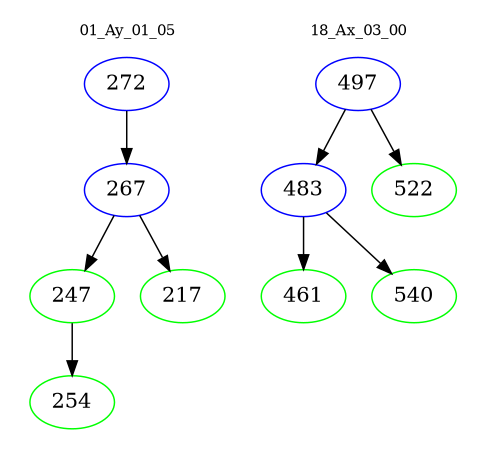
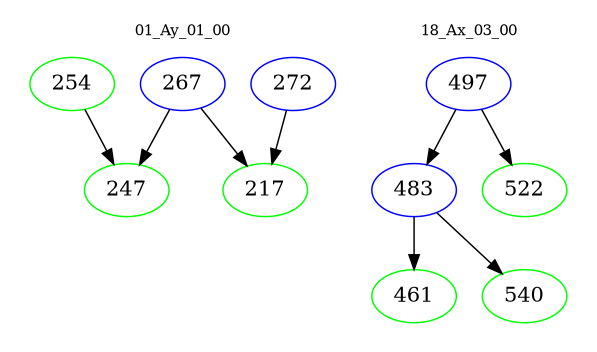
cluster "01_Ay_01_05": label "01_Ay_01_05" -> "01_Ay_01_00"
edge "272" -> "267": now "272" -> "217"
edge "247" -> "254": reversed
